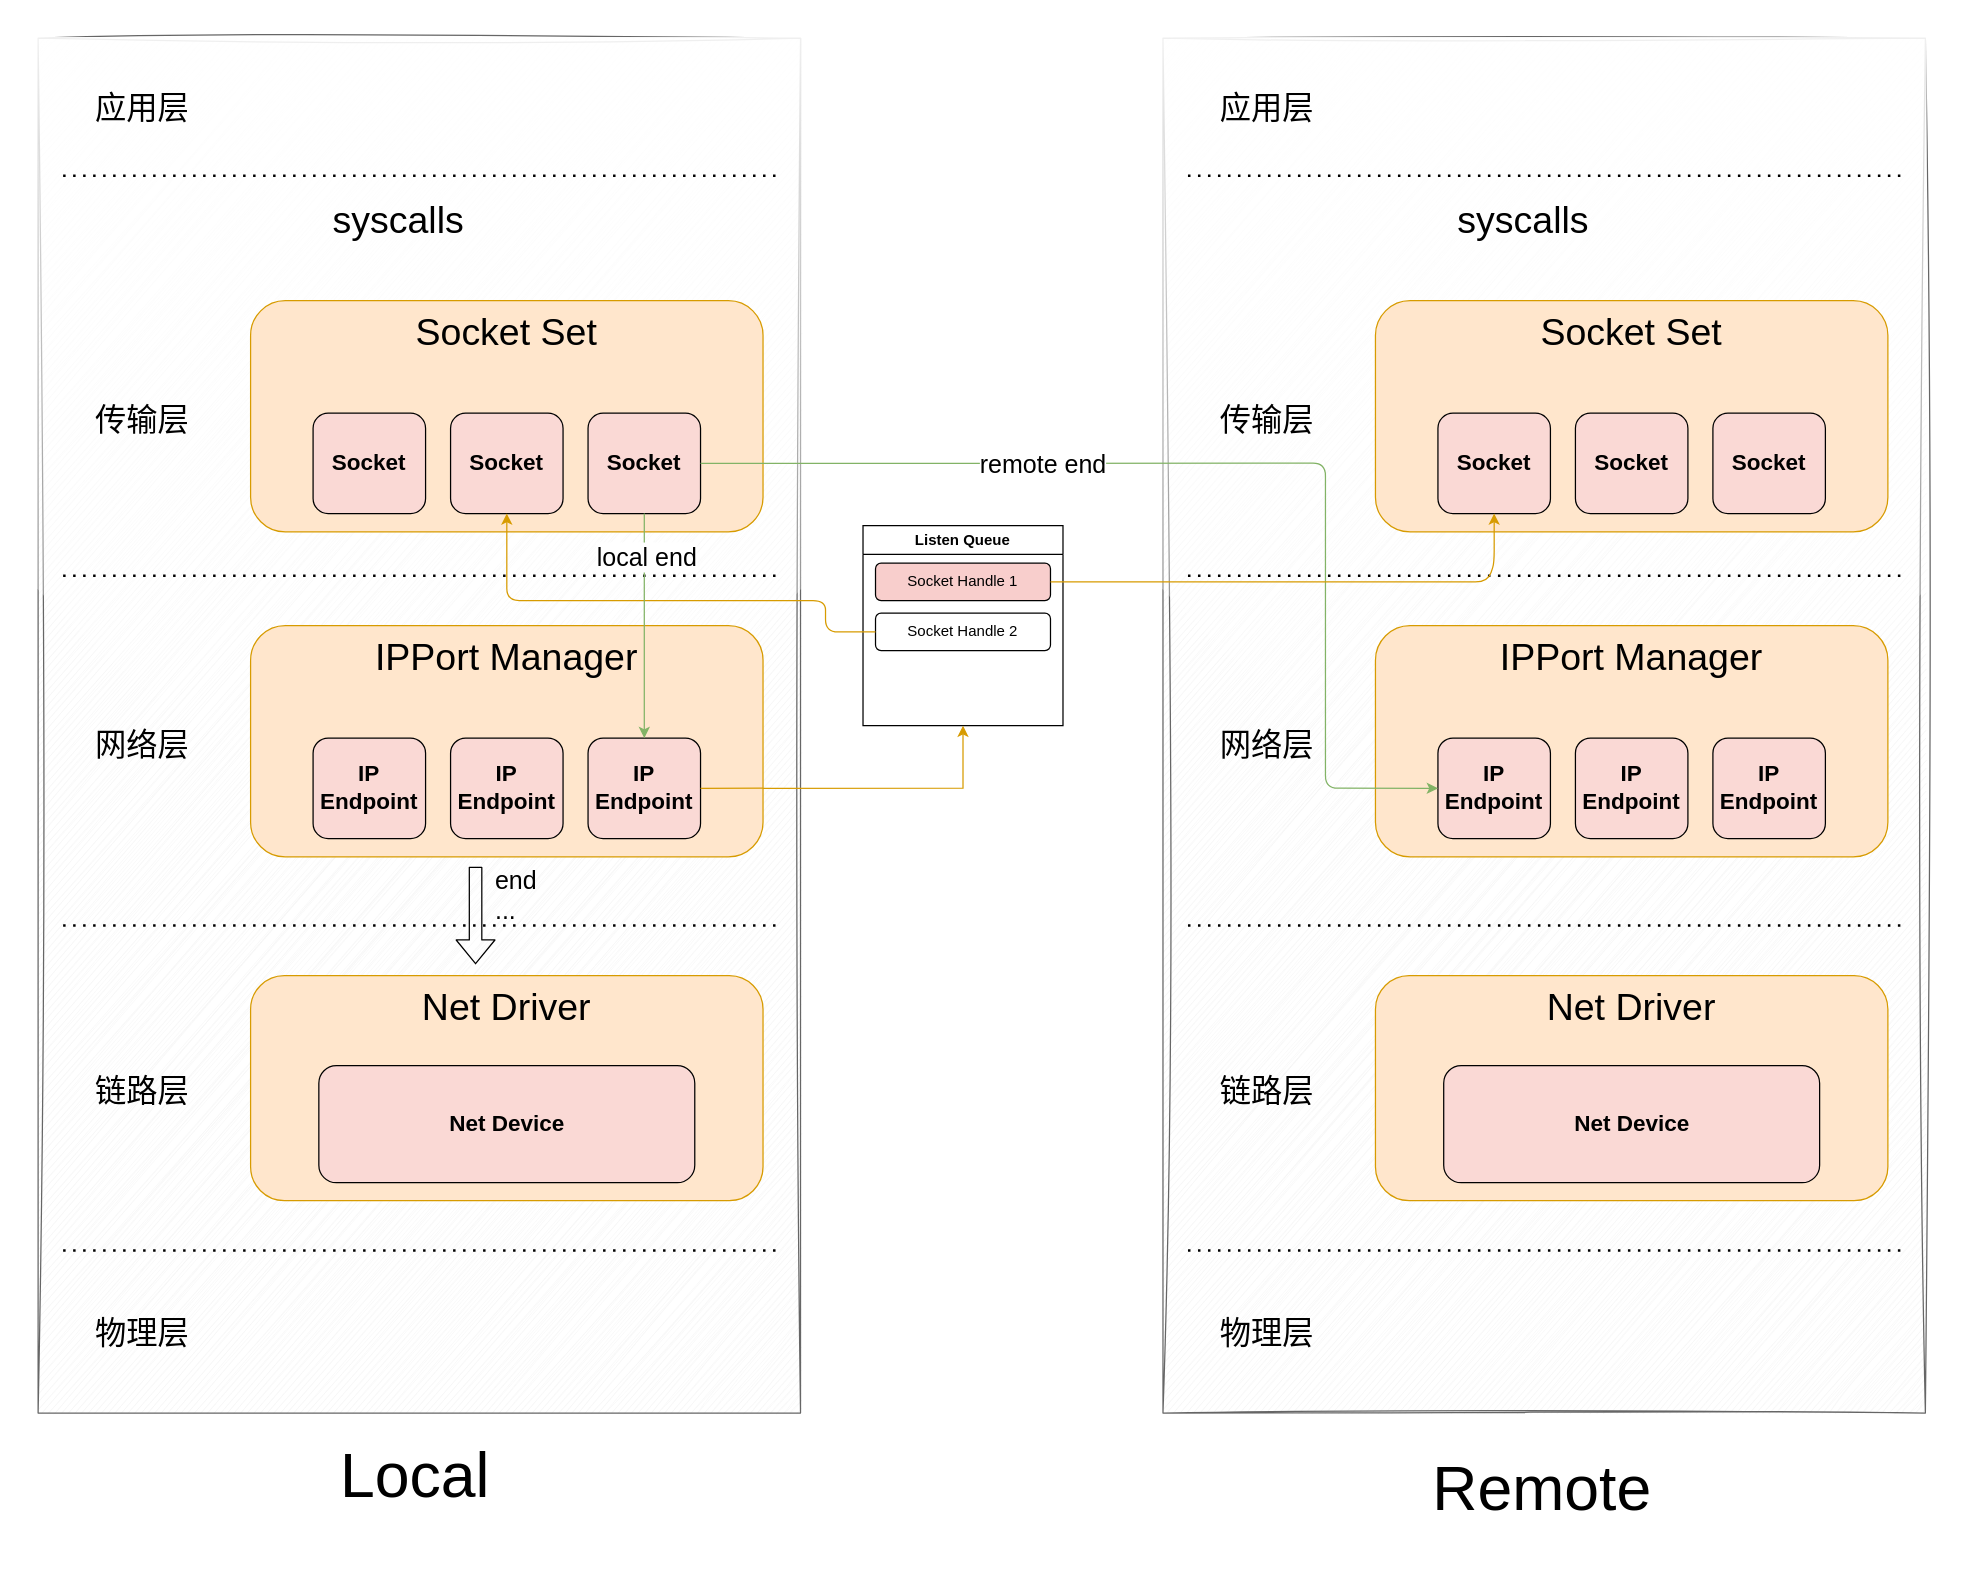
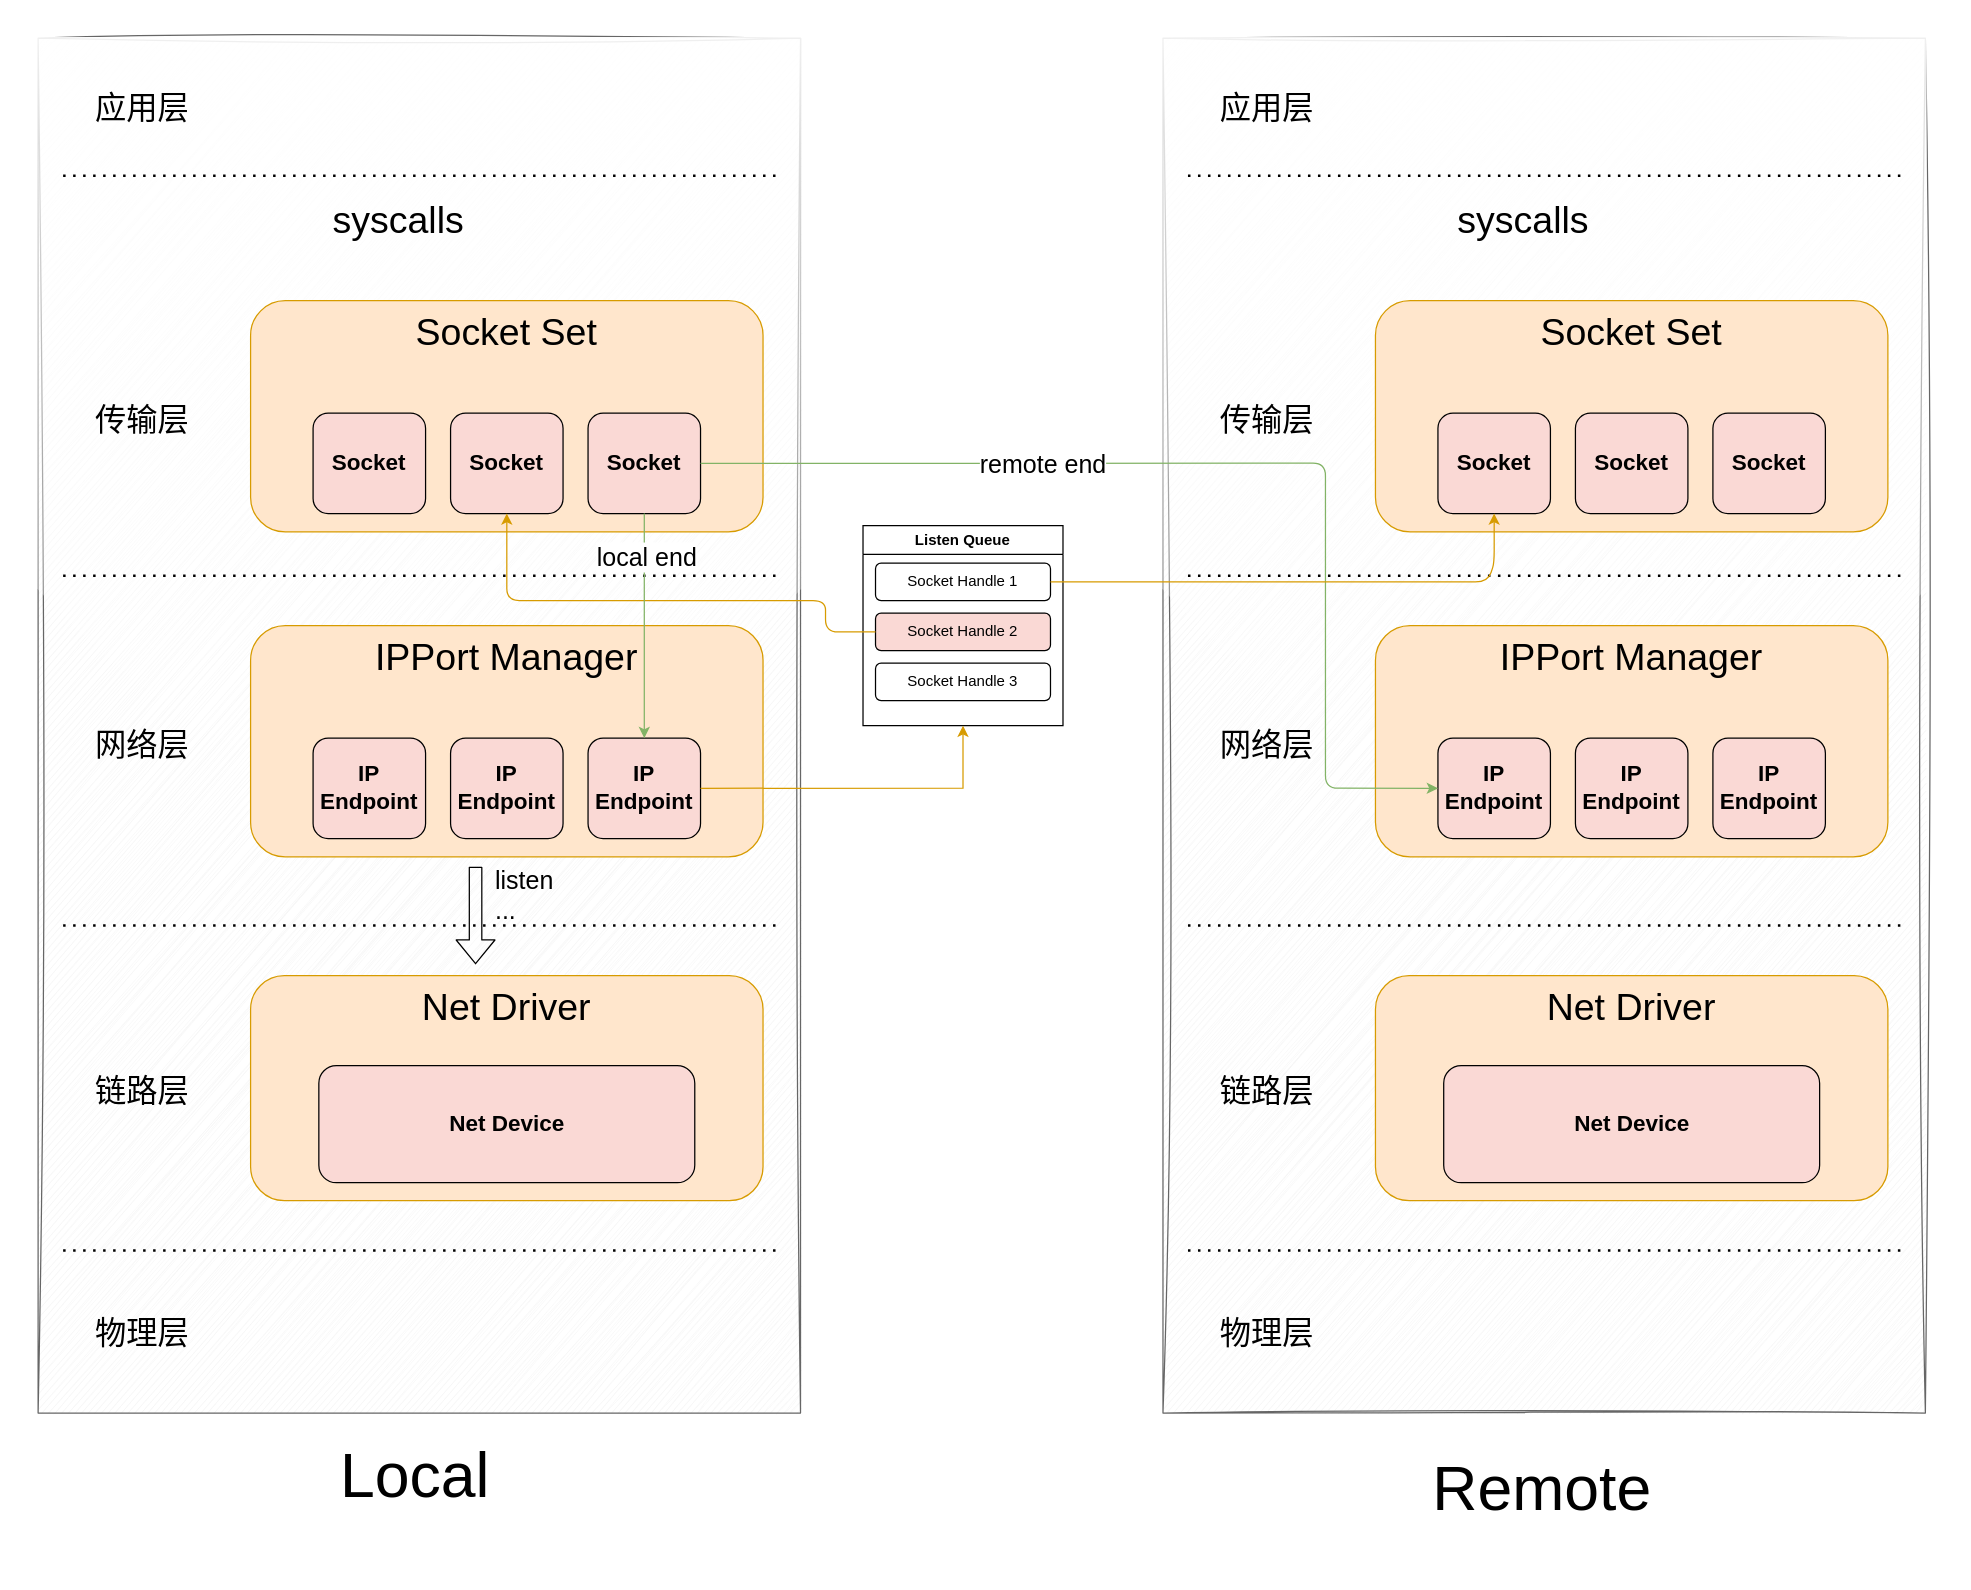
node "Socket Handle 1": fillcolor #f8cecc -> #ffffff
node "Socket Handle 2": fillcolor #ffffff -> #fad9d5
node "Socket Handle 3": added
node "end ...": label "end ..." -> "listen ..."
